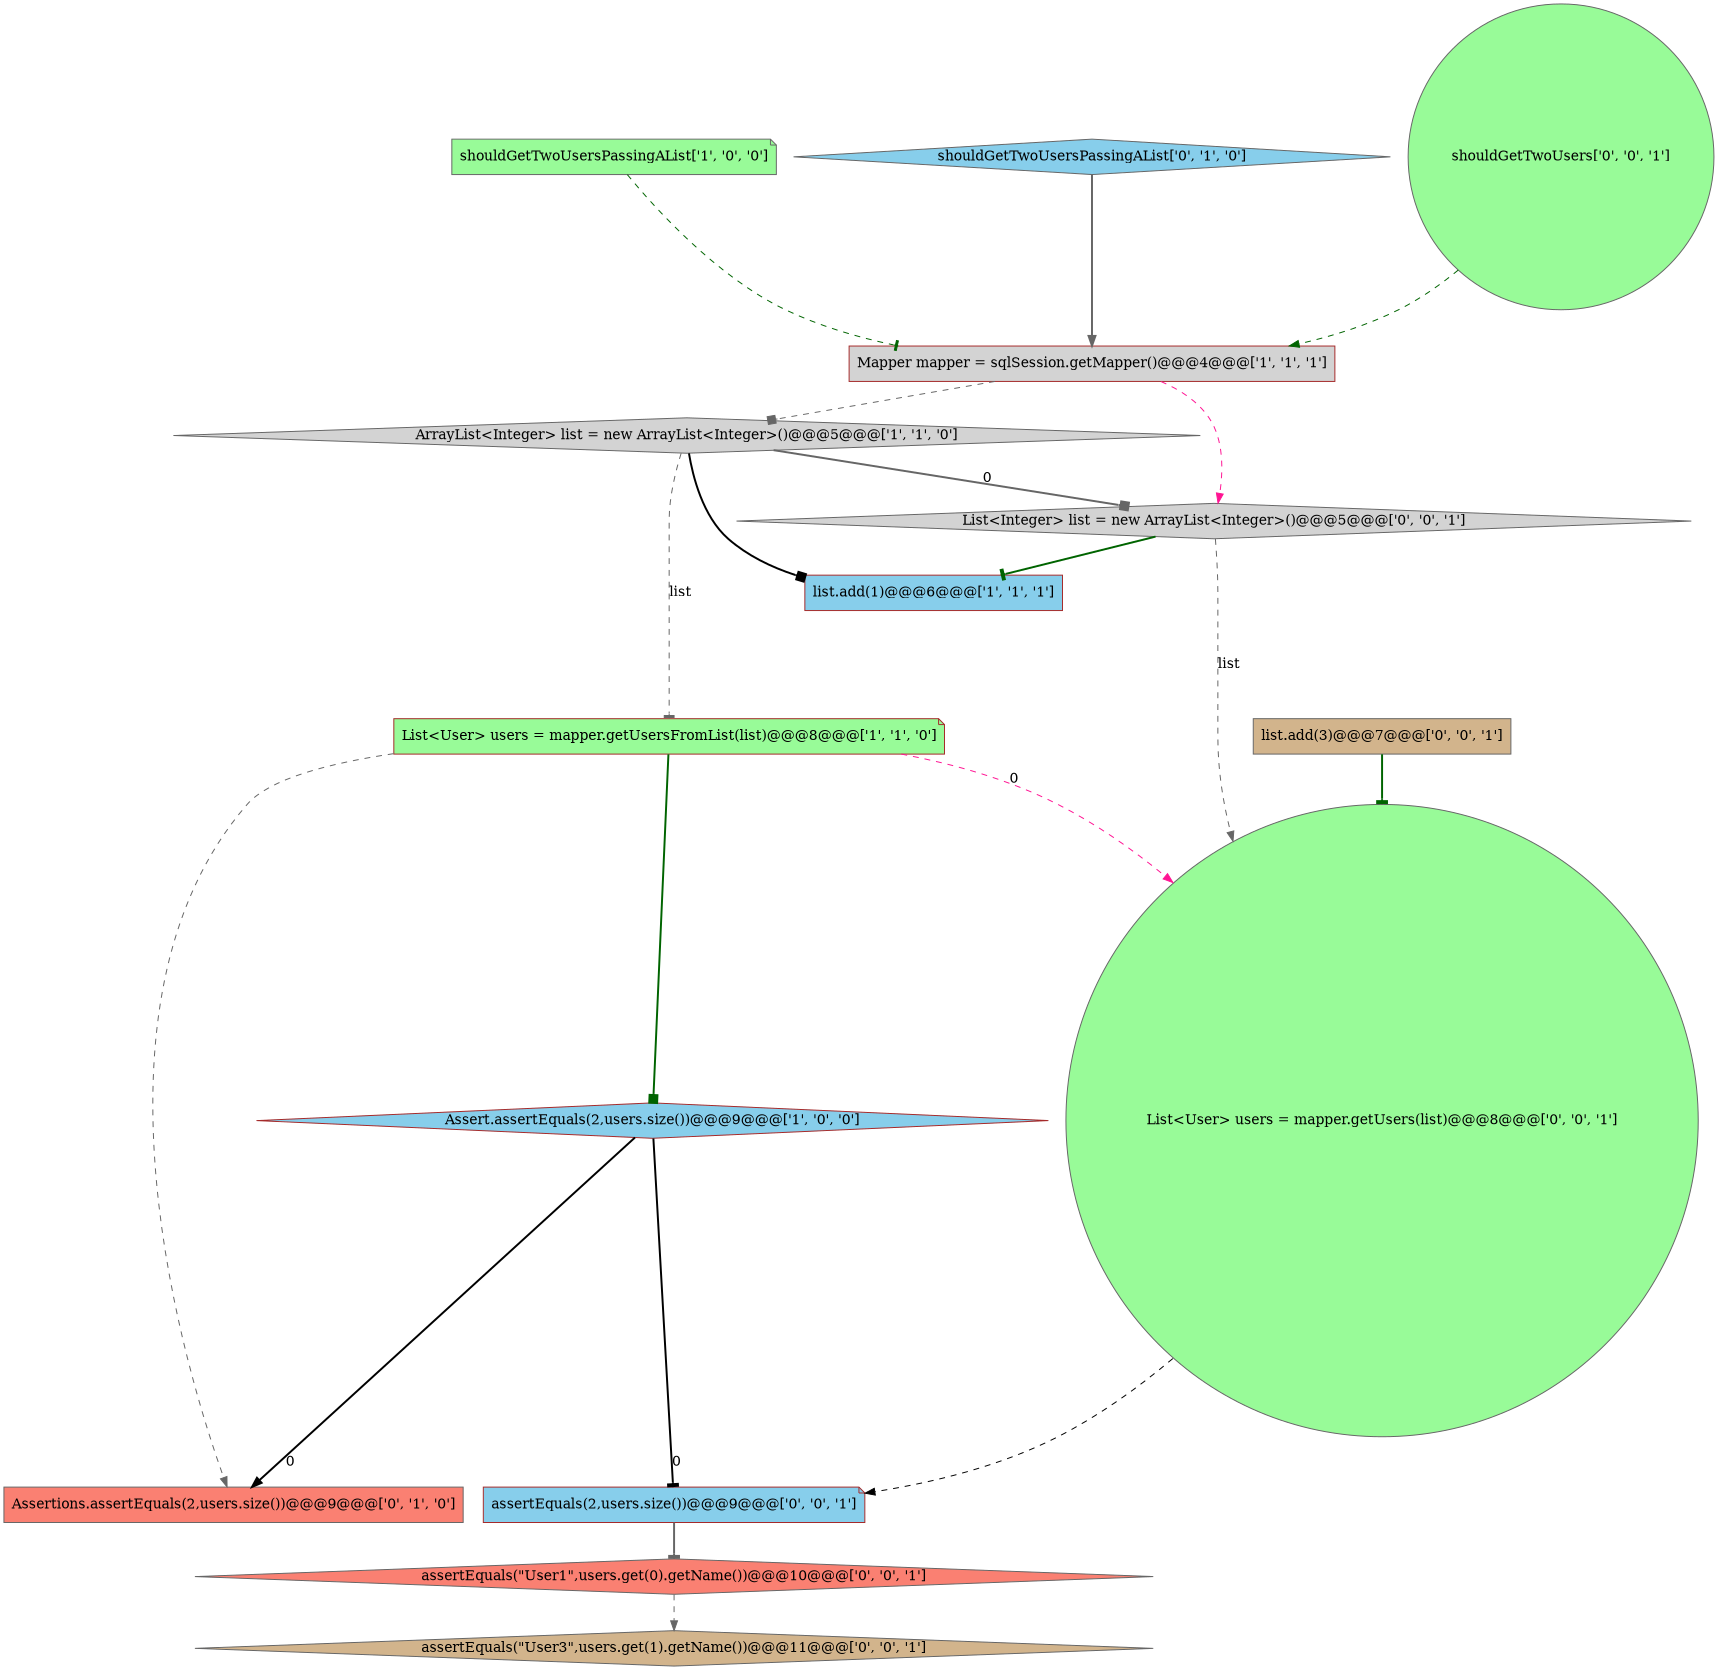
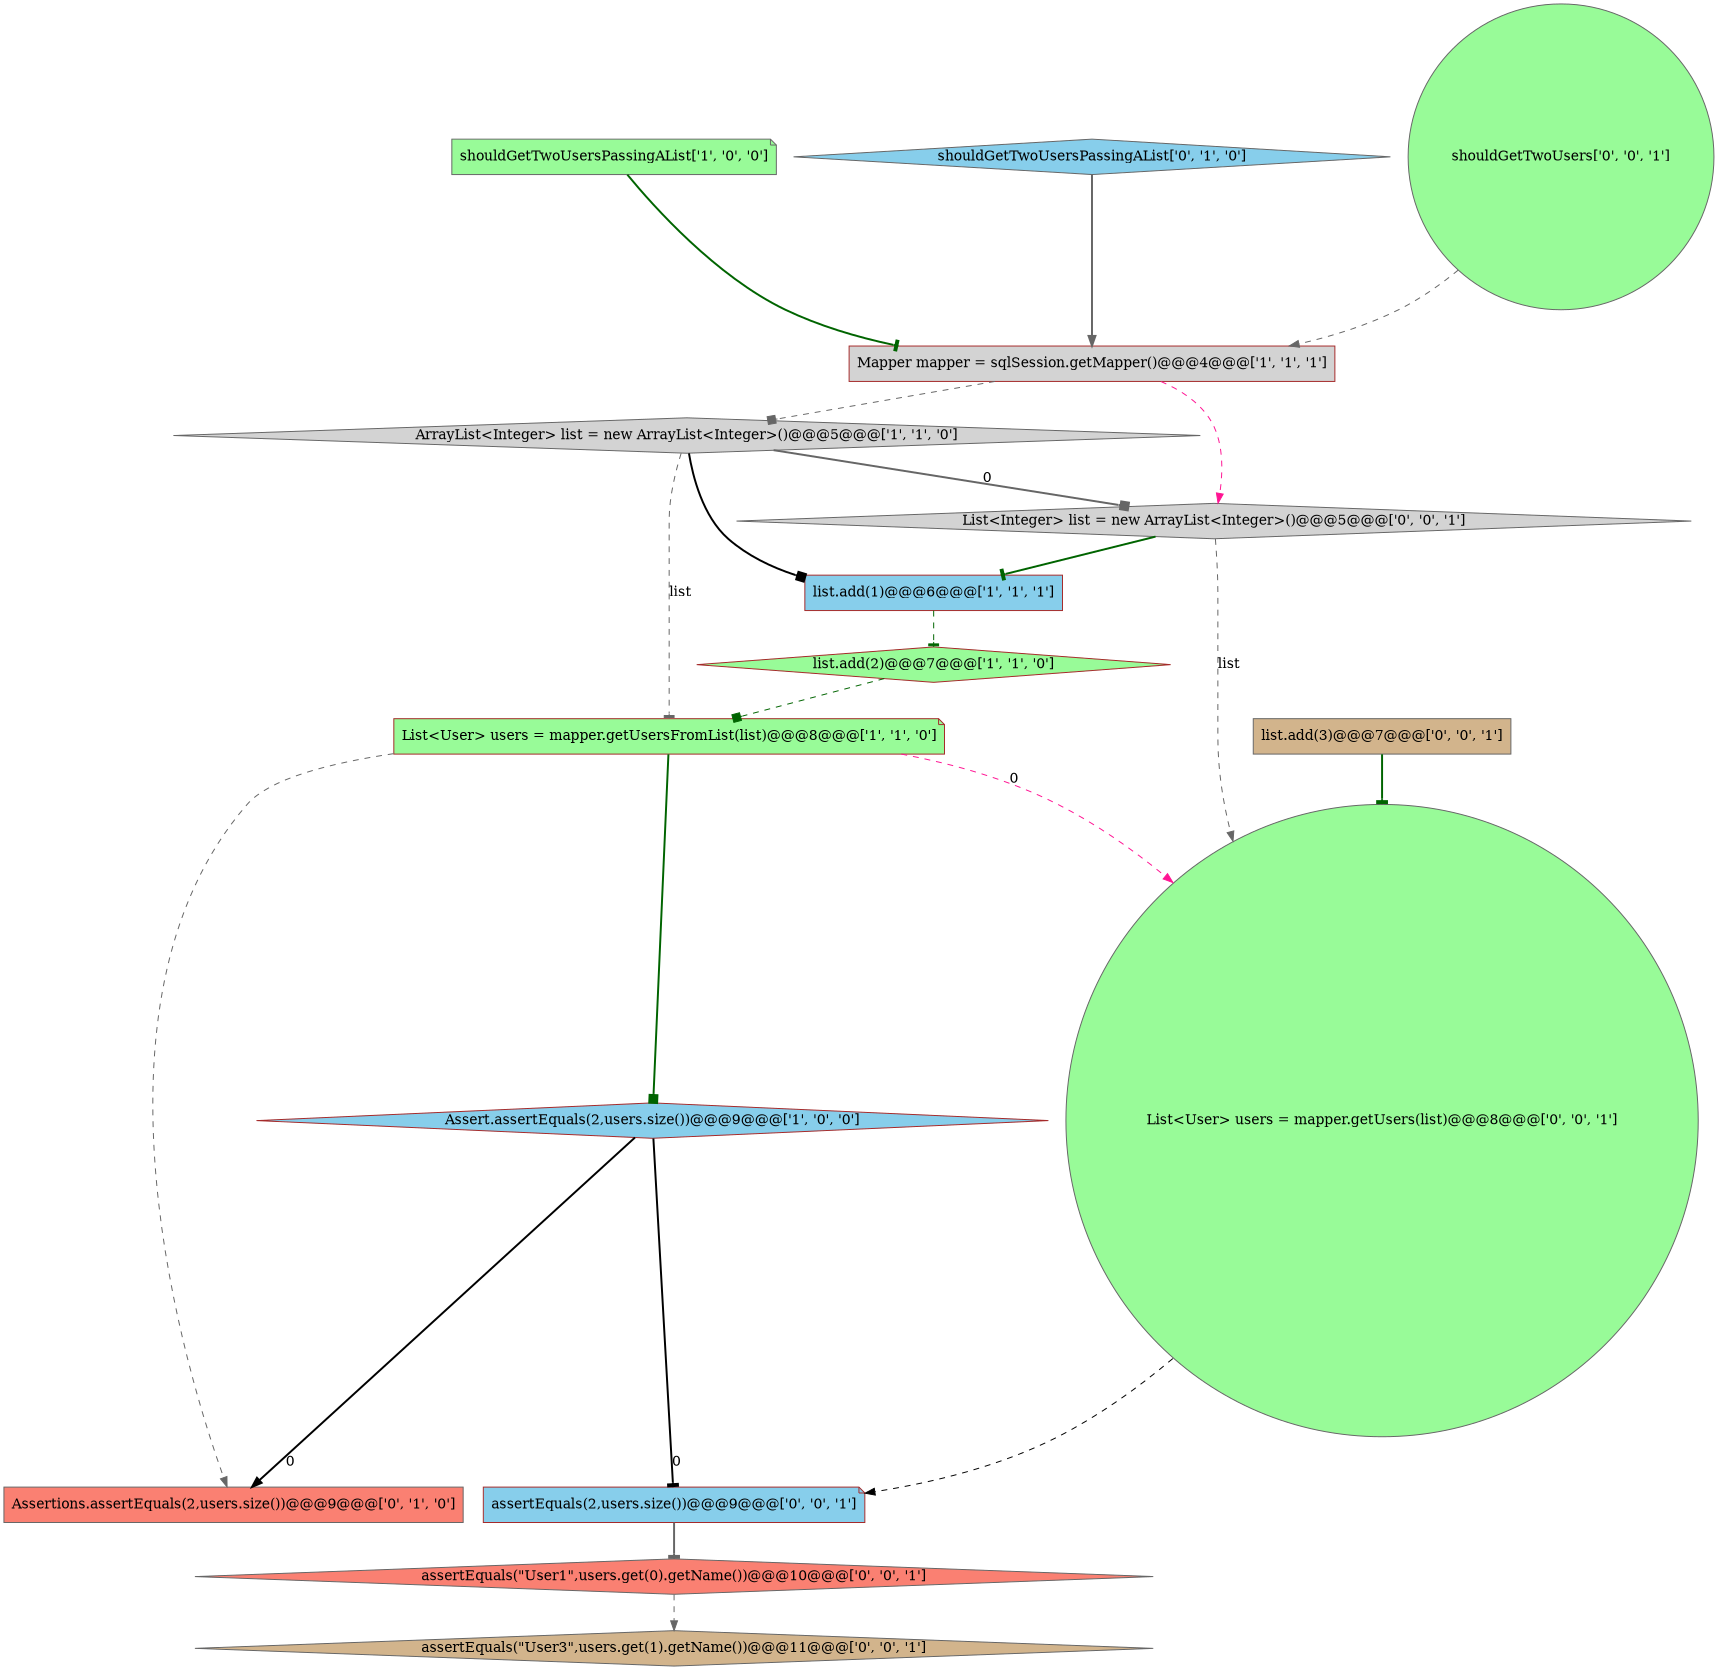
edge "shouldGetTwoUsersPassingAList['1', '0', '0']" -> "Mapper mapper = sqlSession.getMapper()@@@4@@@['1', '1', '1']": style dashed -> bold
edge "shouldGetTwoUsers['0', '0', '1']" -> "Mapper mapper = sqlSession.getMapper()@@@4@@@['1', '1', '1']": color darkgreen -> gray40
node "list.add(2)@@@7@@@['1', '1', '0']": added
